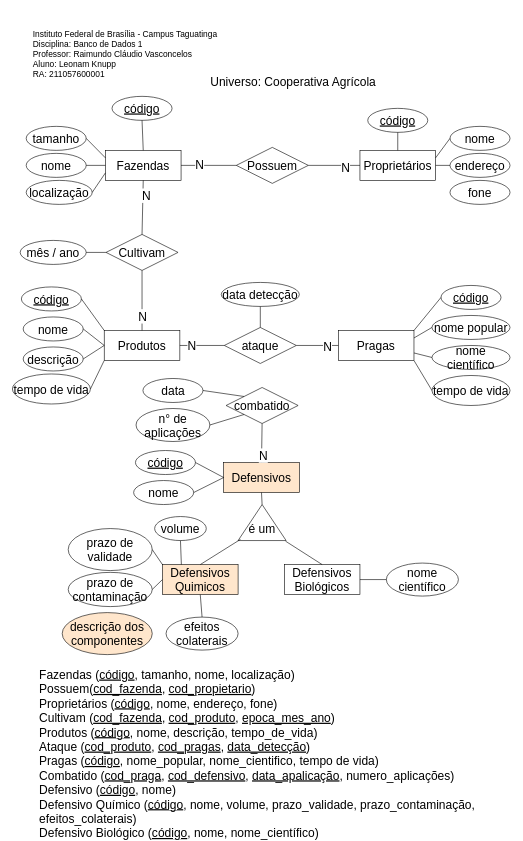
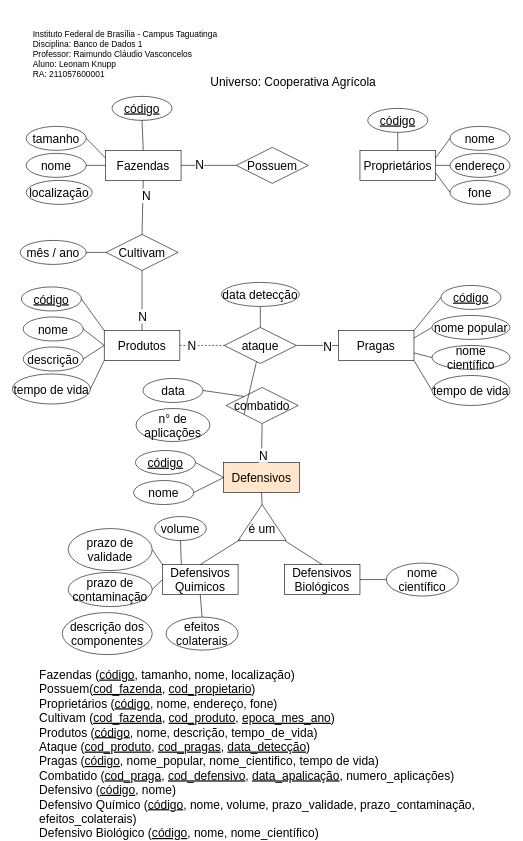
edge "Possuem" -- "Proprietários": removed, label "N"
edge "Fazendas" -- "localização": removed
edge "Proprietários" -- "fone": added
edge "Produtos" -- "ataque": style solid -> dashed
edge "combatido" -- "n° de aplicações": now "combatido" -- "ataque"
node "Defensivos Quimicos": fillcolor #ffe6cc -> #ffffff
node "descrição dos componentes": fillcolor #ffe6cc -> #ffffff
